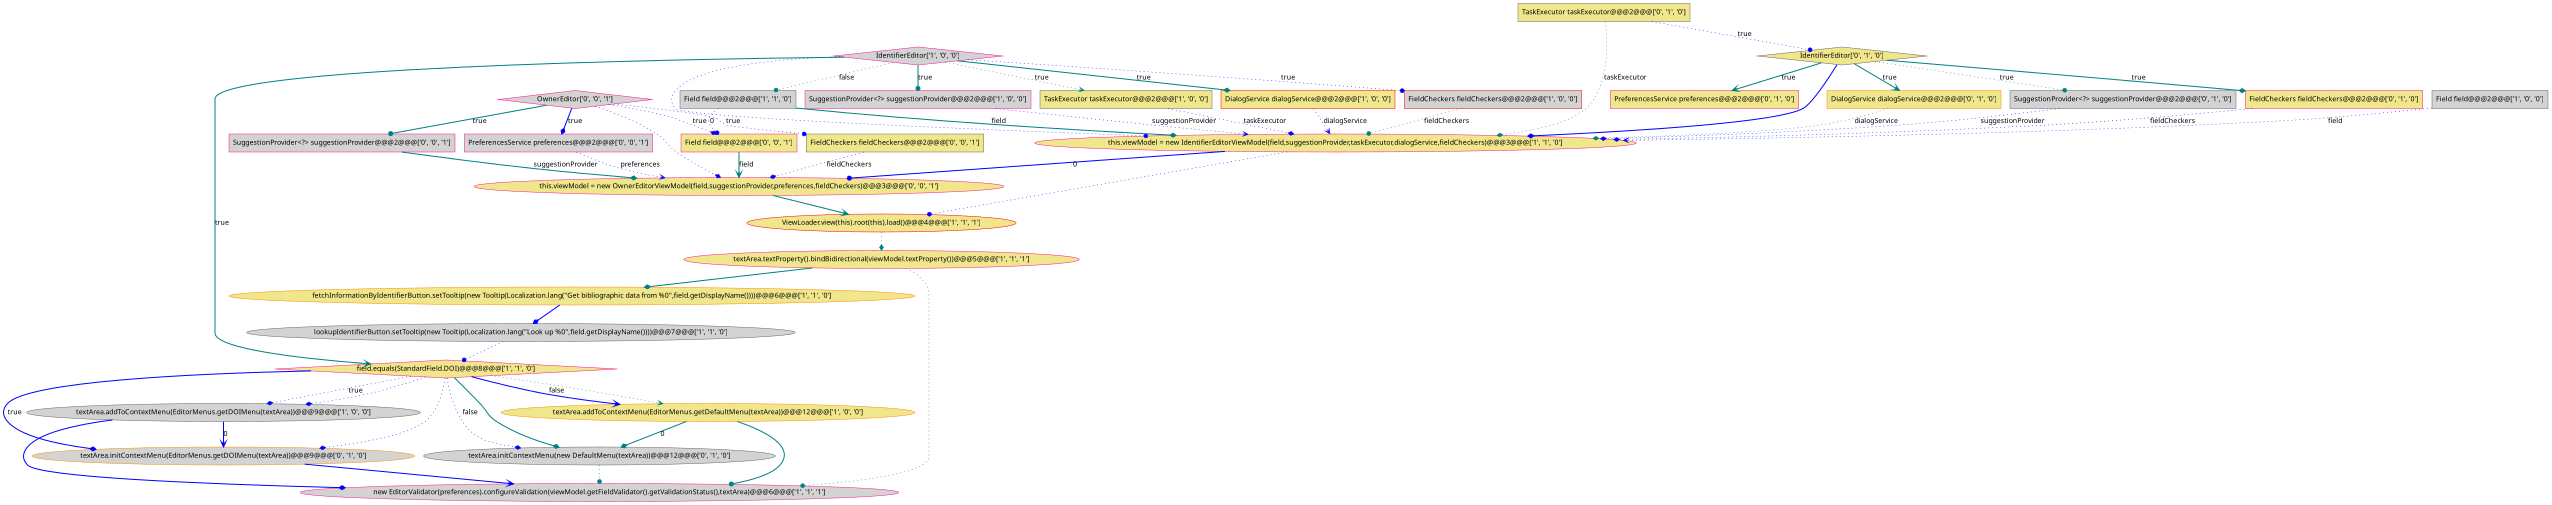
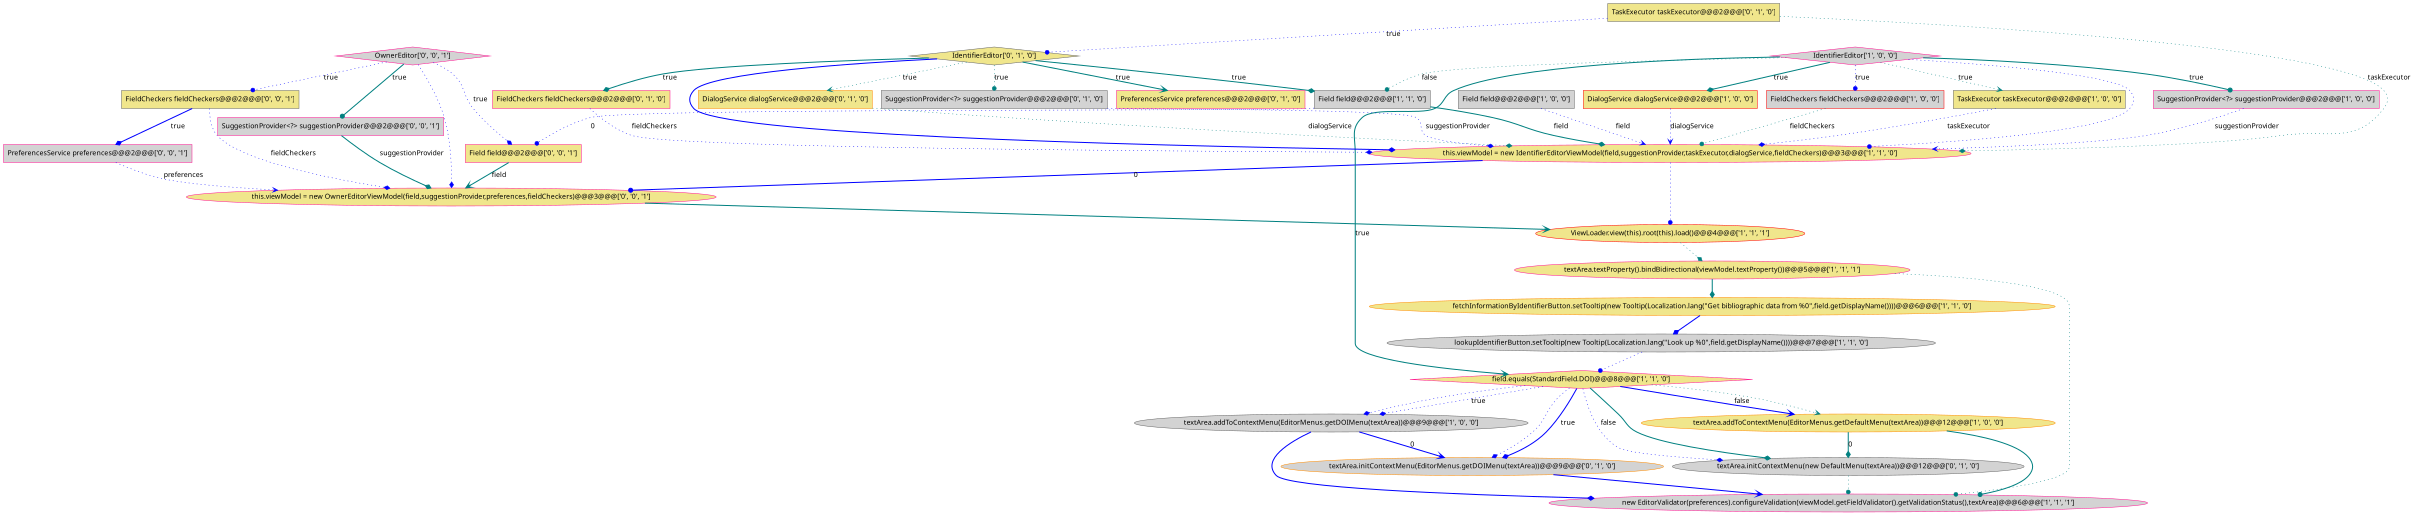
edge "IdentifierEditor['0', '1', '0']" -> "Field field@@@2@@@['1', '1', '0']": added, label "true"
edge "IdentifierEditor['0', '1', '0']" -> "DialogService dialogService@@@2@@@['0', '1', '0']": style bold -> dotted
edge "OwnerEditor['0', '0', '1']" -> "PreferencesService preferences@@@2@@@['0', '0', '1']": now "FieldCheckers fieldCheckers@@@2@@@['0', '0', '1']" -> "PreferencesService preferences@@@2@@@['0', '0', '1']"
